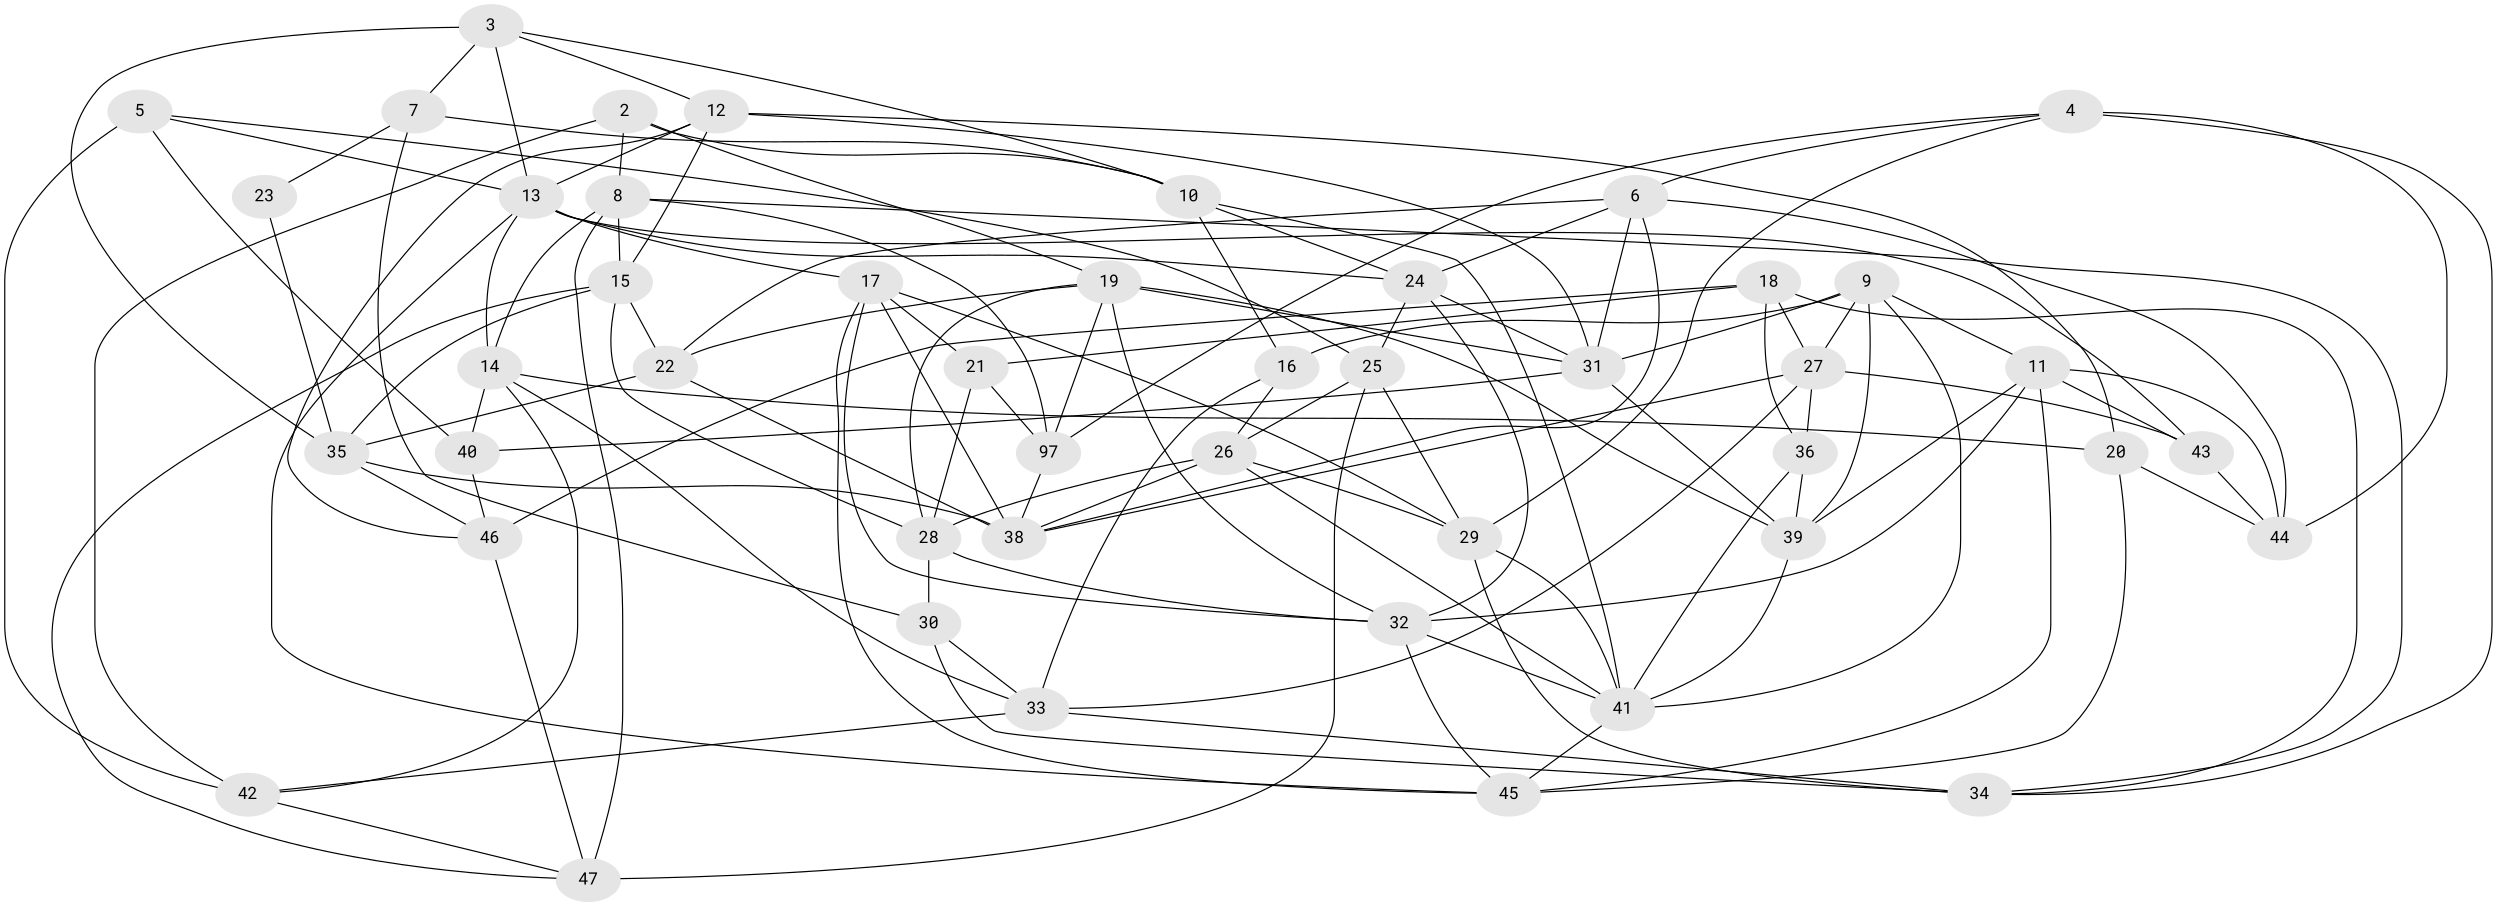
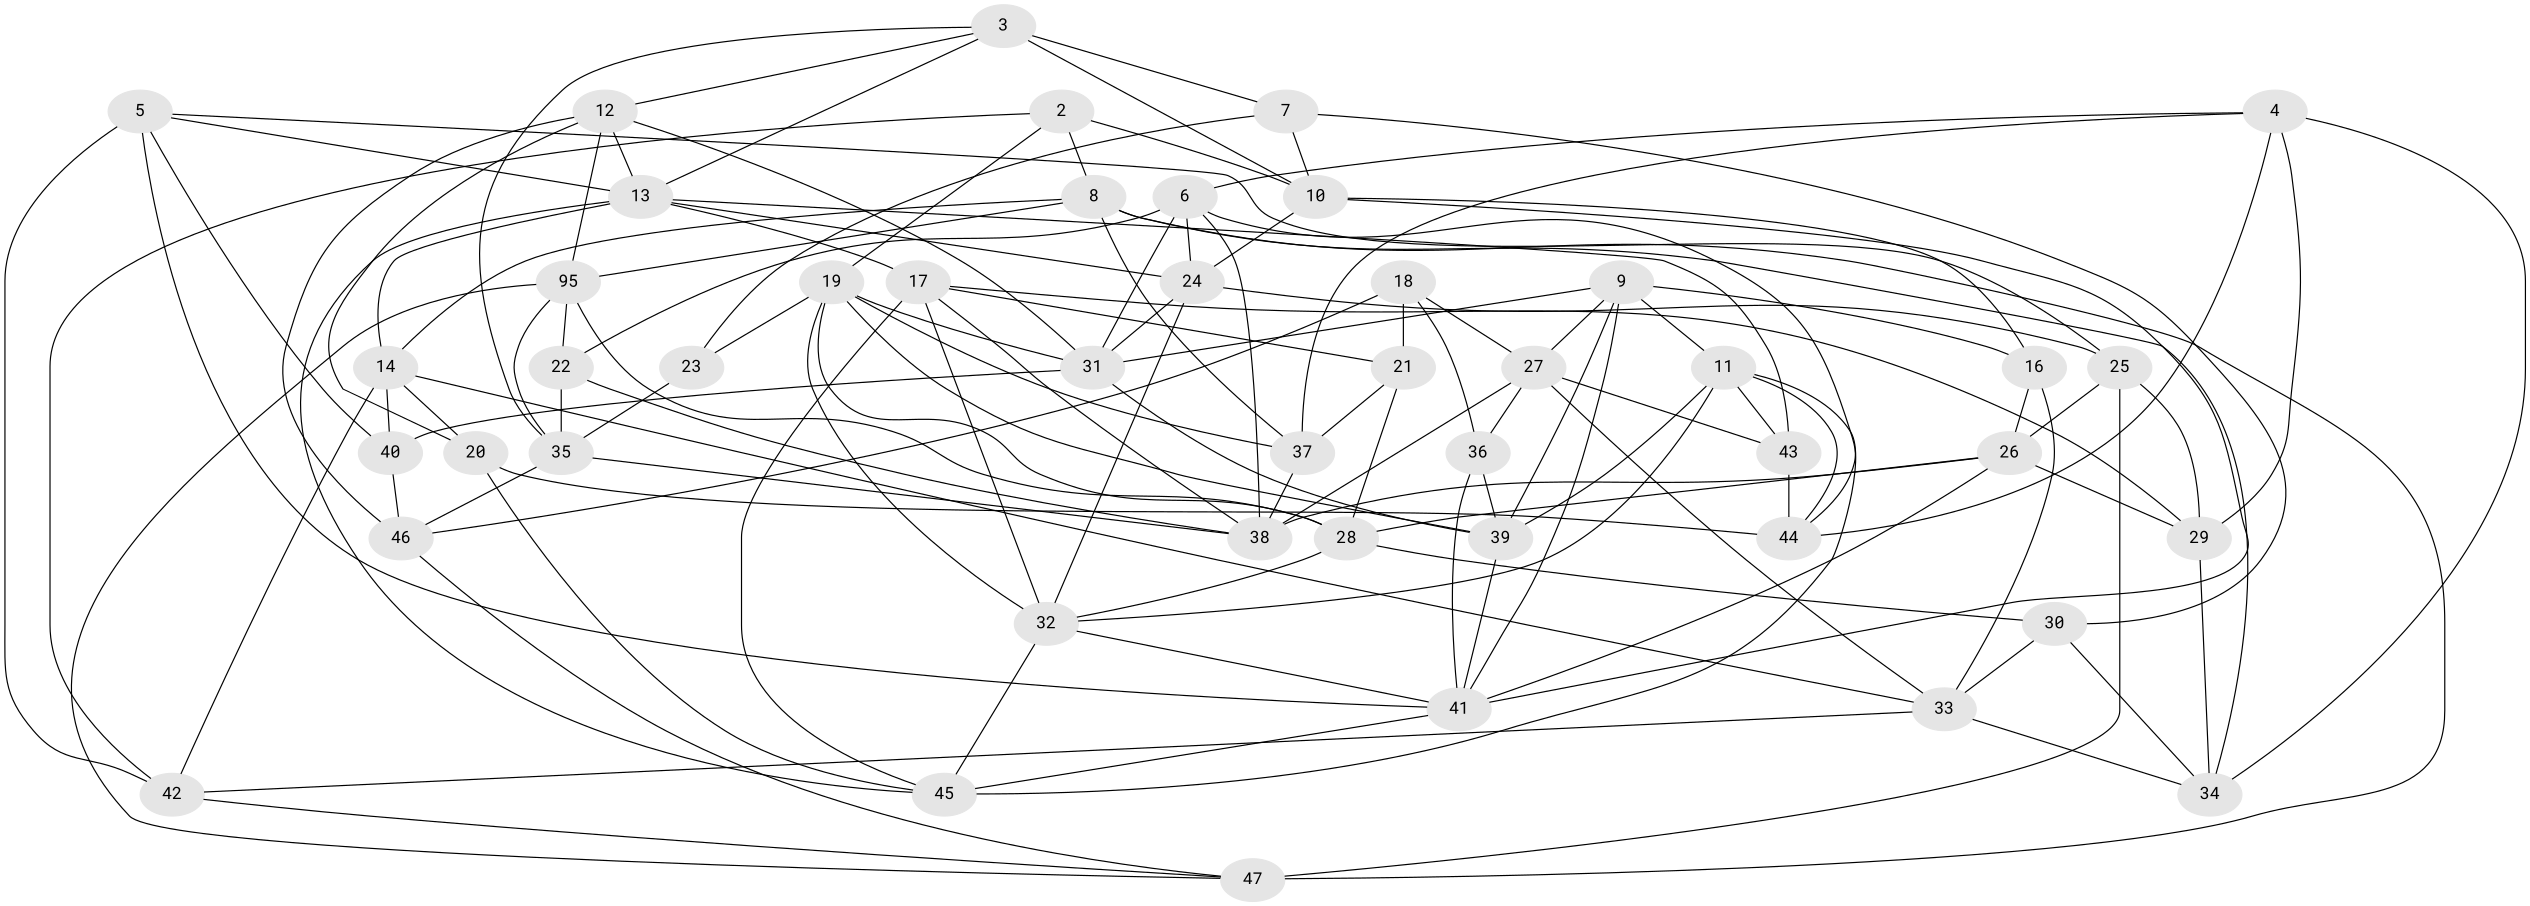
node "15": label "15" -> "95"
edge "19" -- "22": now "19" -- "23"
edge "18" -- "34": removed
node "97": label "97" -> "37"
edge "29" -- "41": now "5" -- "41"
